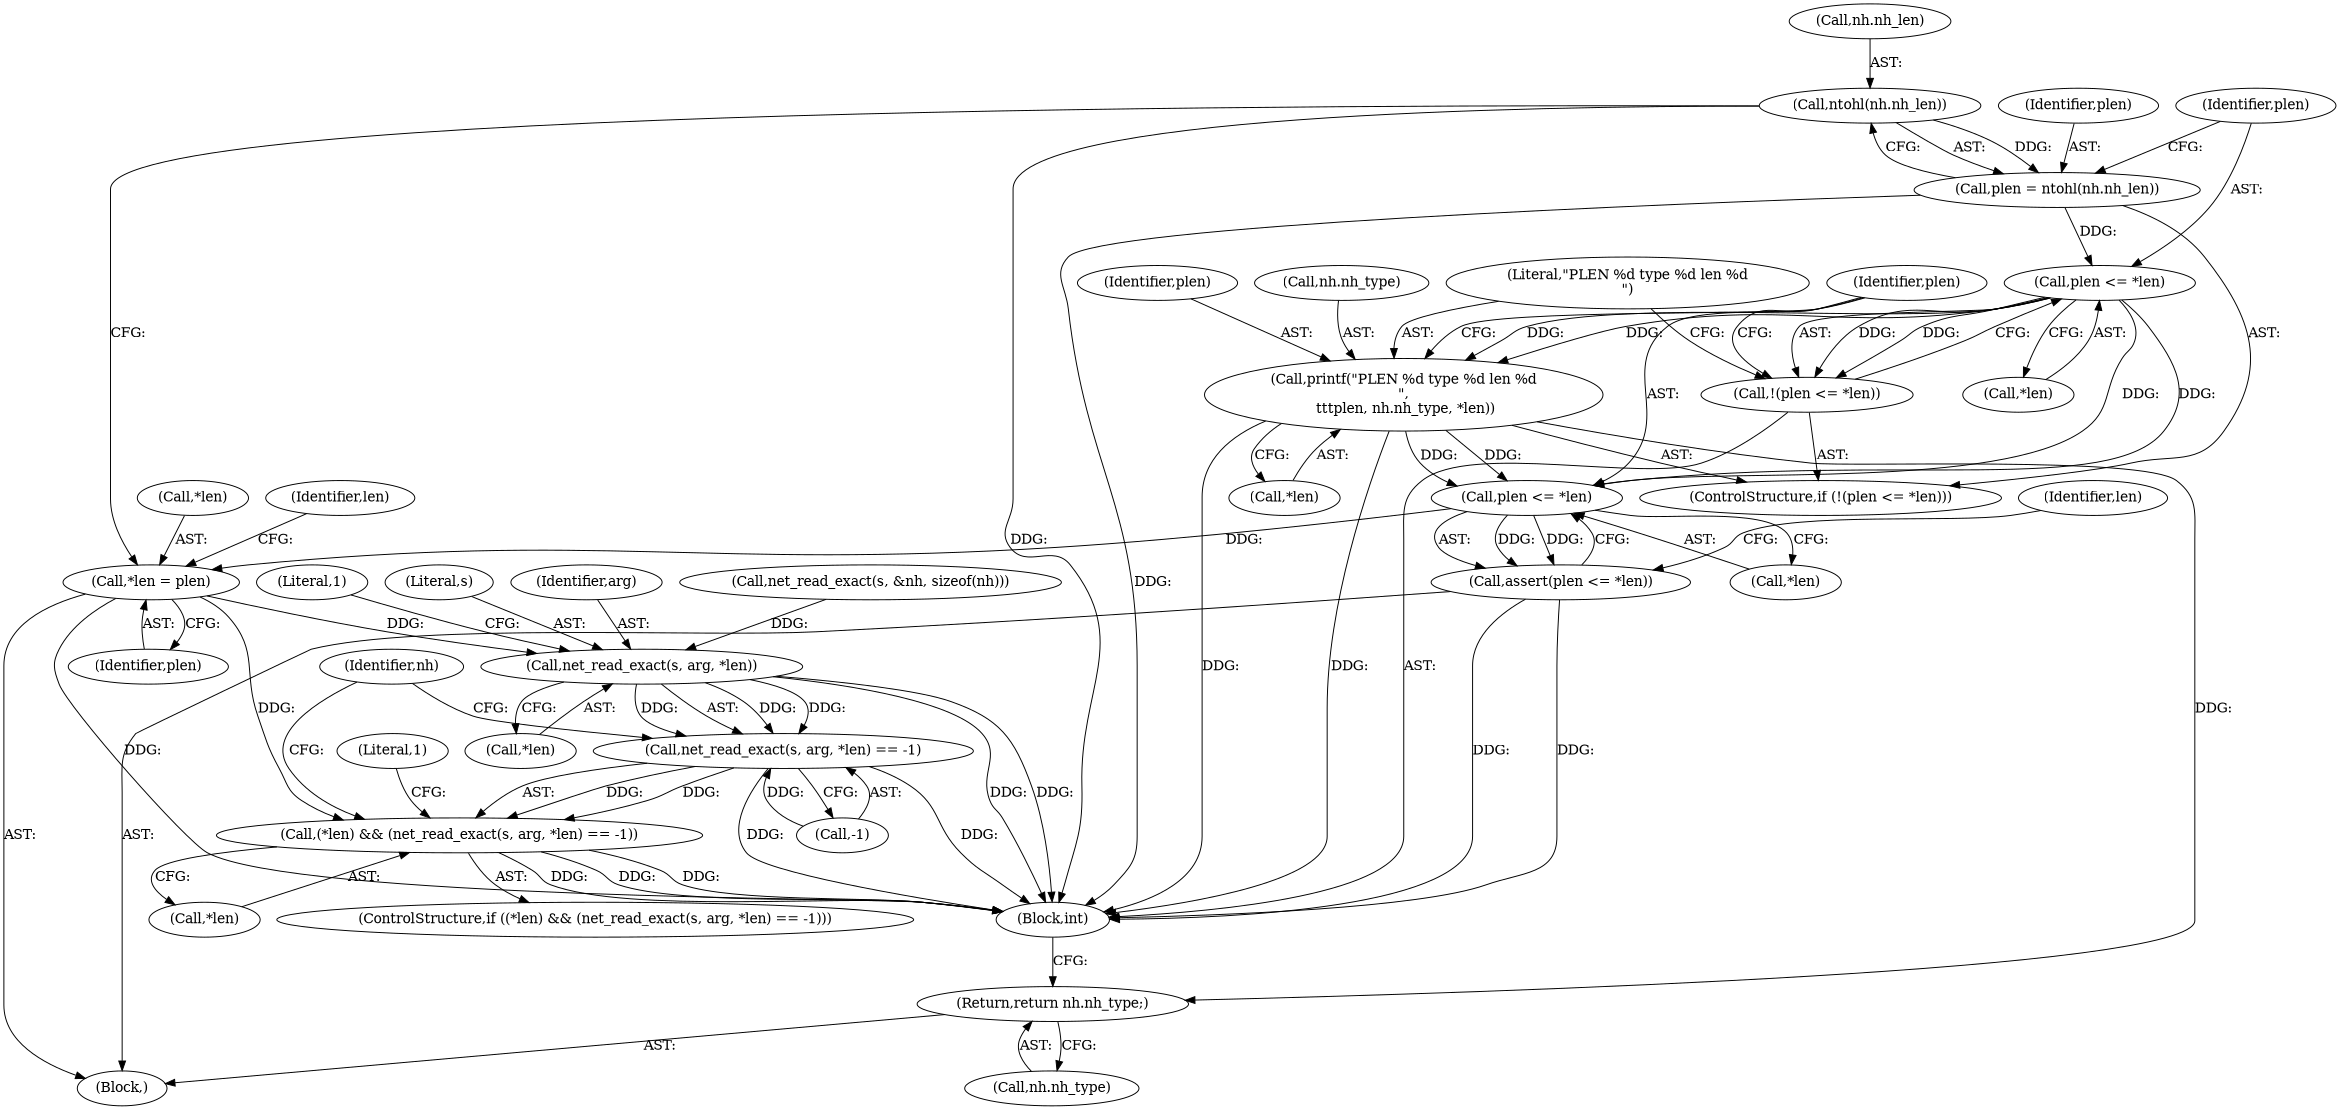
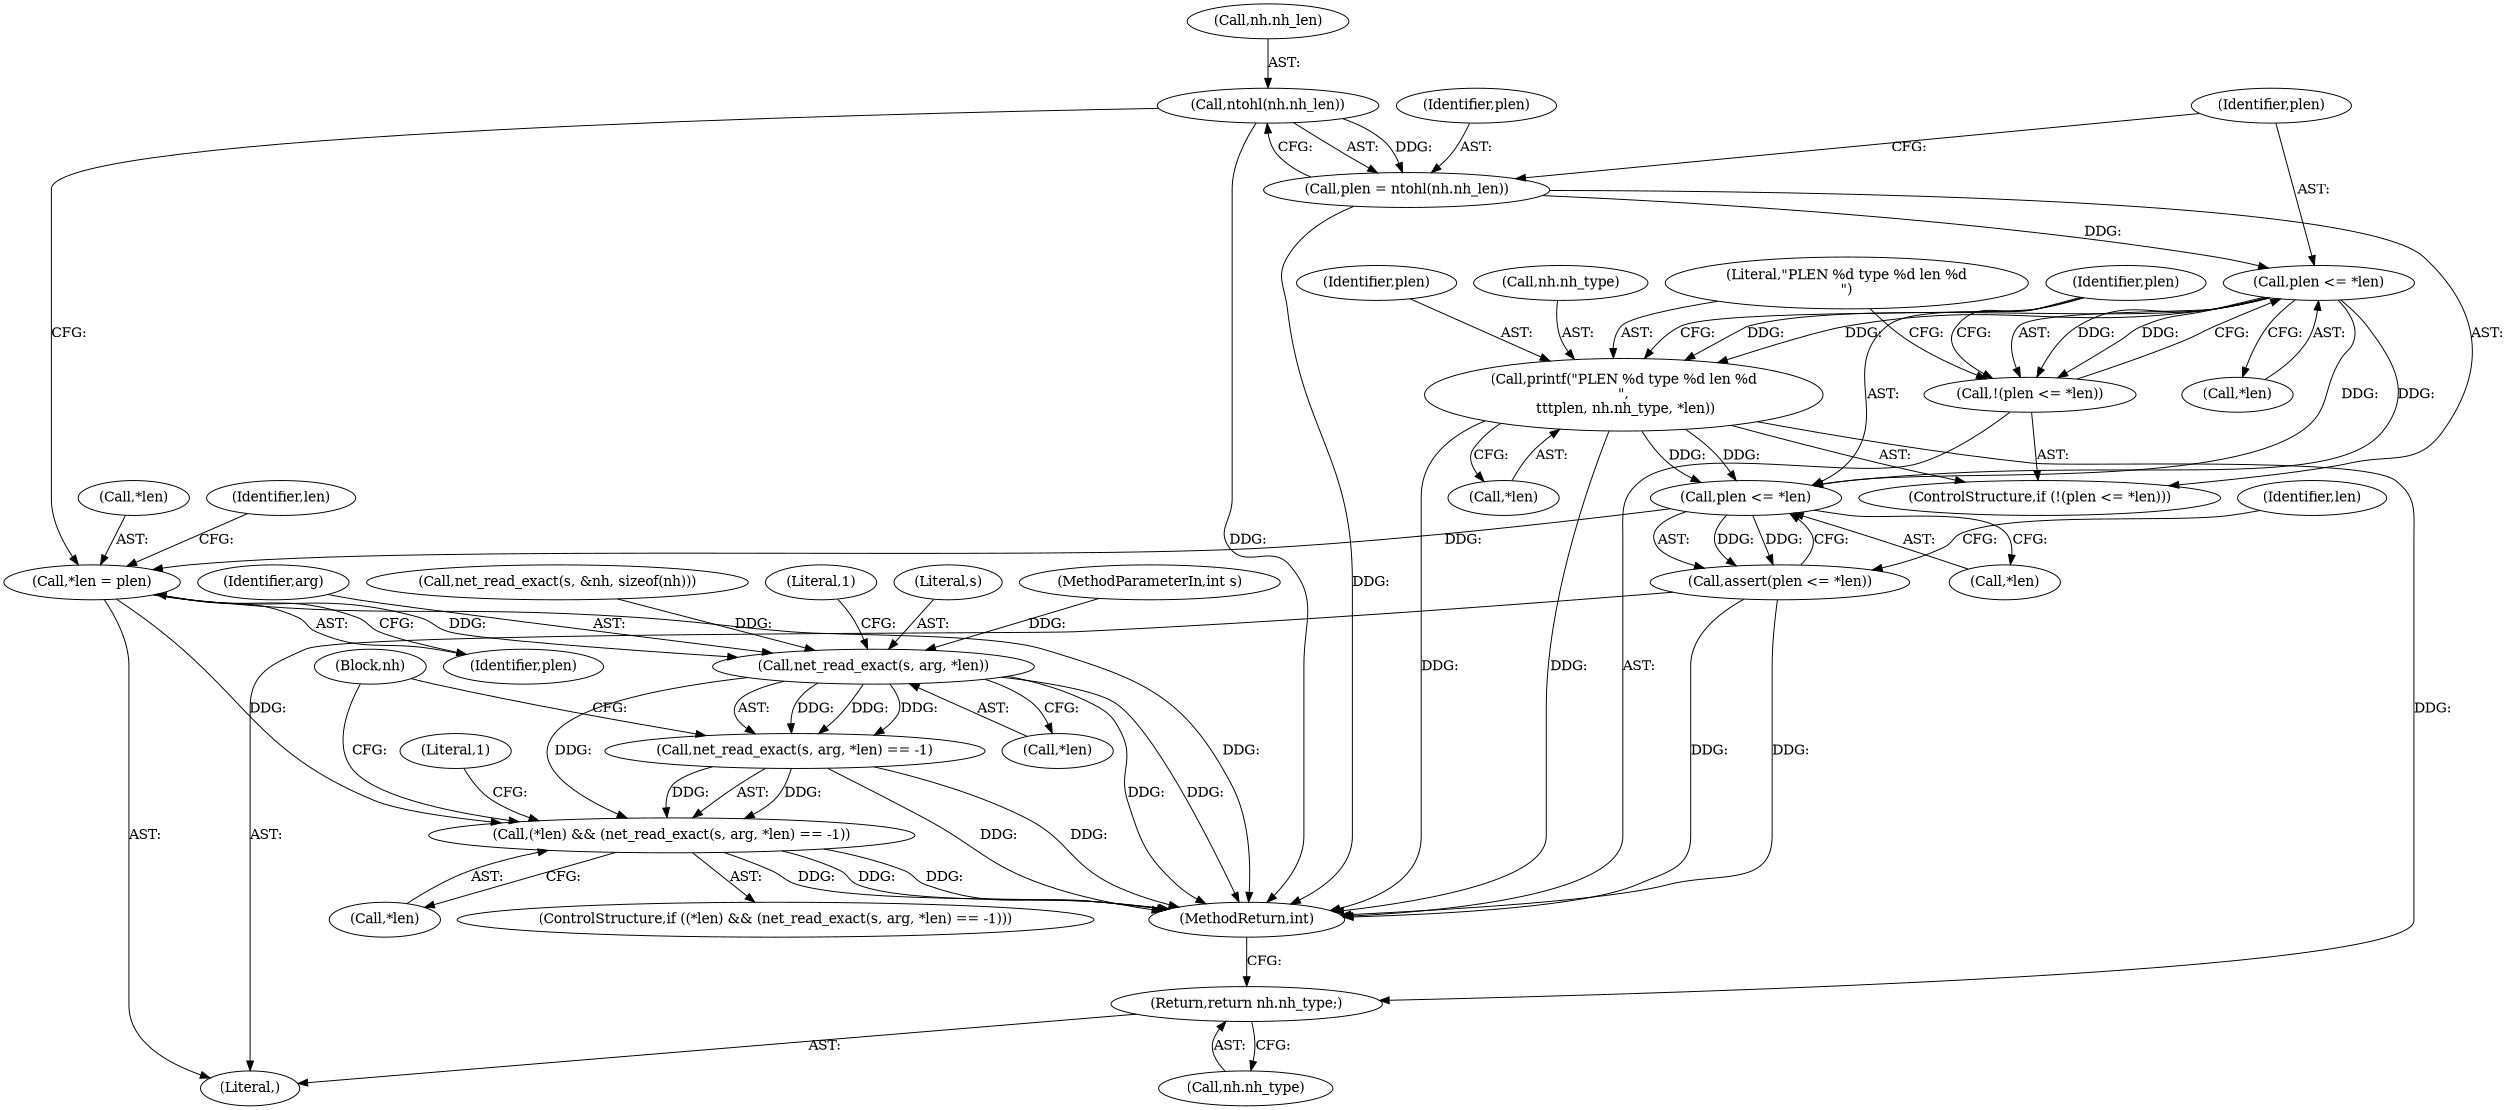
node "(MethodParameterIn,int s)": added
node "(Identifier,nh)": label "(Identifier,nh)" -> "(Block,nh)"
edge "(Call,net_read_exact(s, arg, *len))" -> "(Call,(*len) && (net_read_exact(s, arg, *len) == -1))": added, label "DDG:"
node "(Call,-1)": removed
node "(Block,int)": label "(Block,int)" -> "(MethodReturn,int)"
node "(Block,)": label "(Block,)" -> "(Literal,)"
